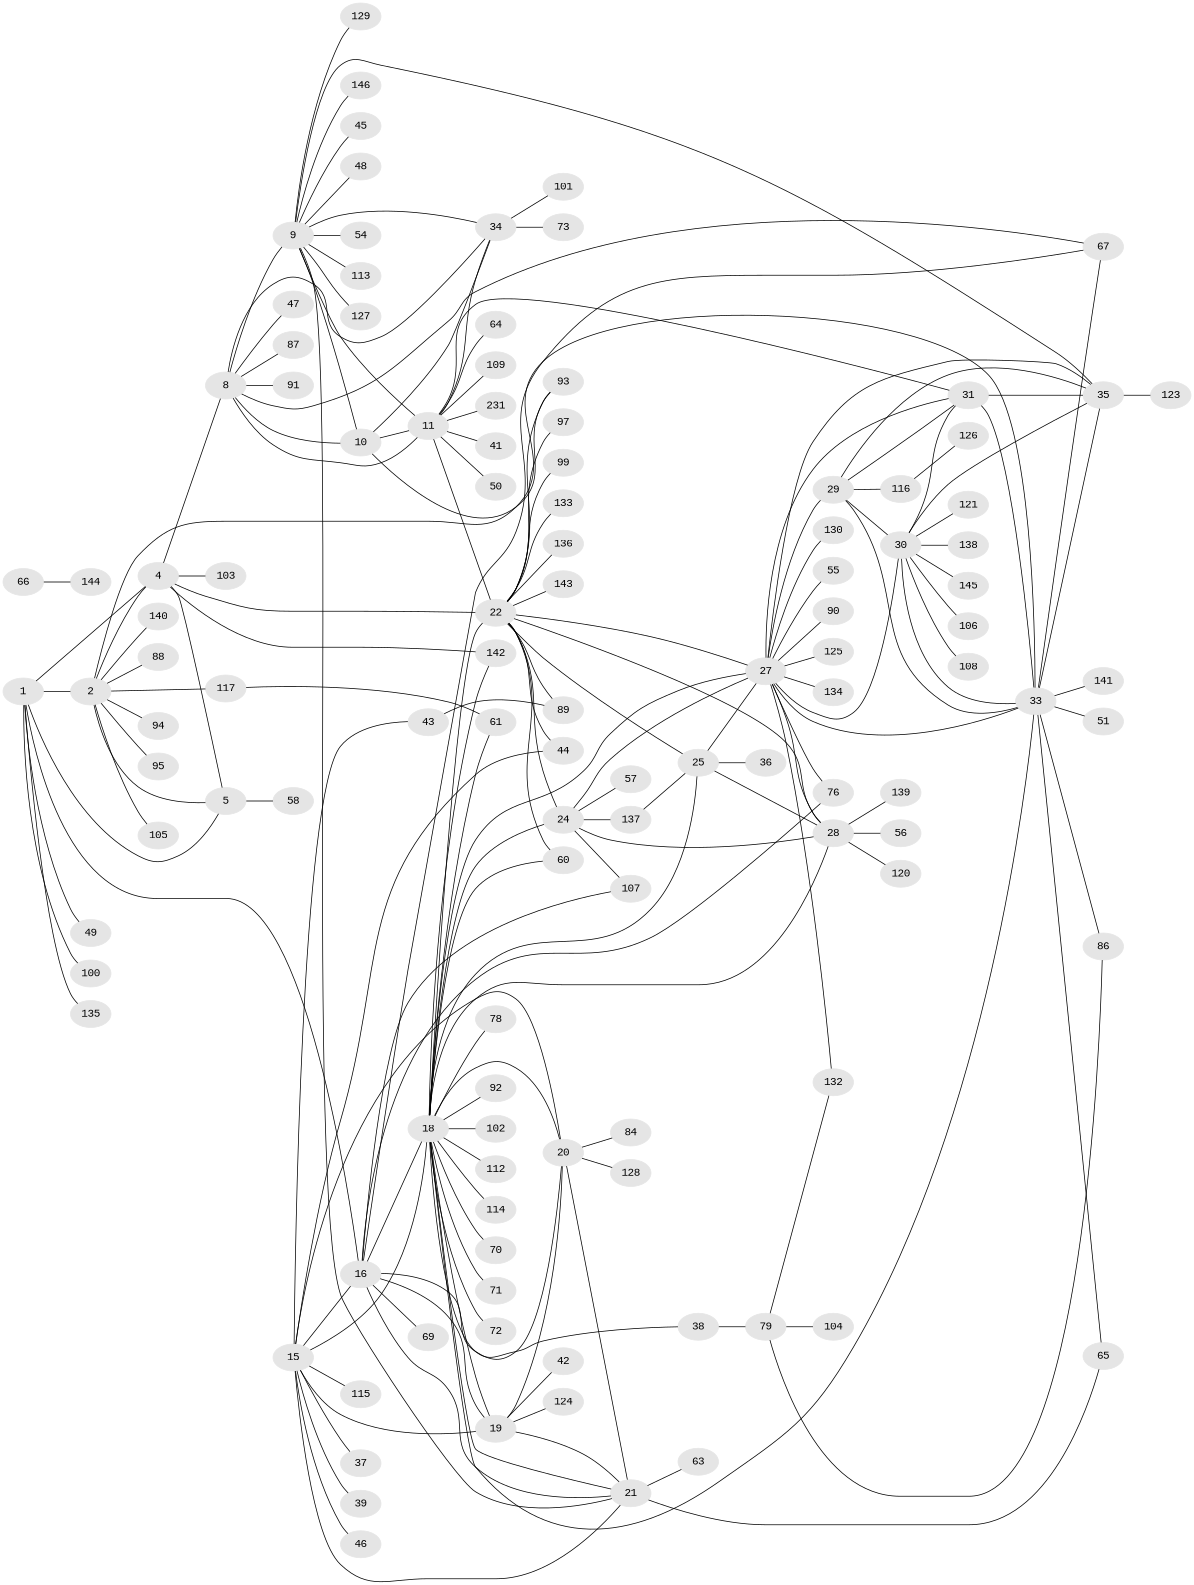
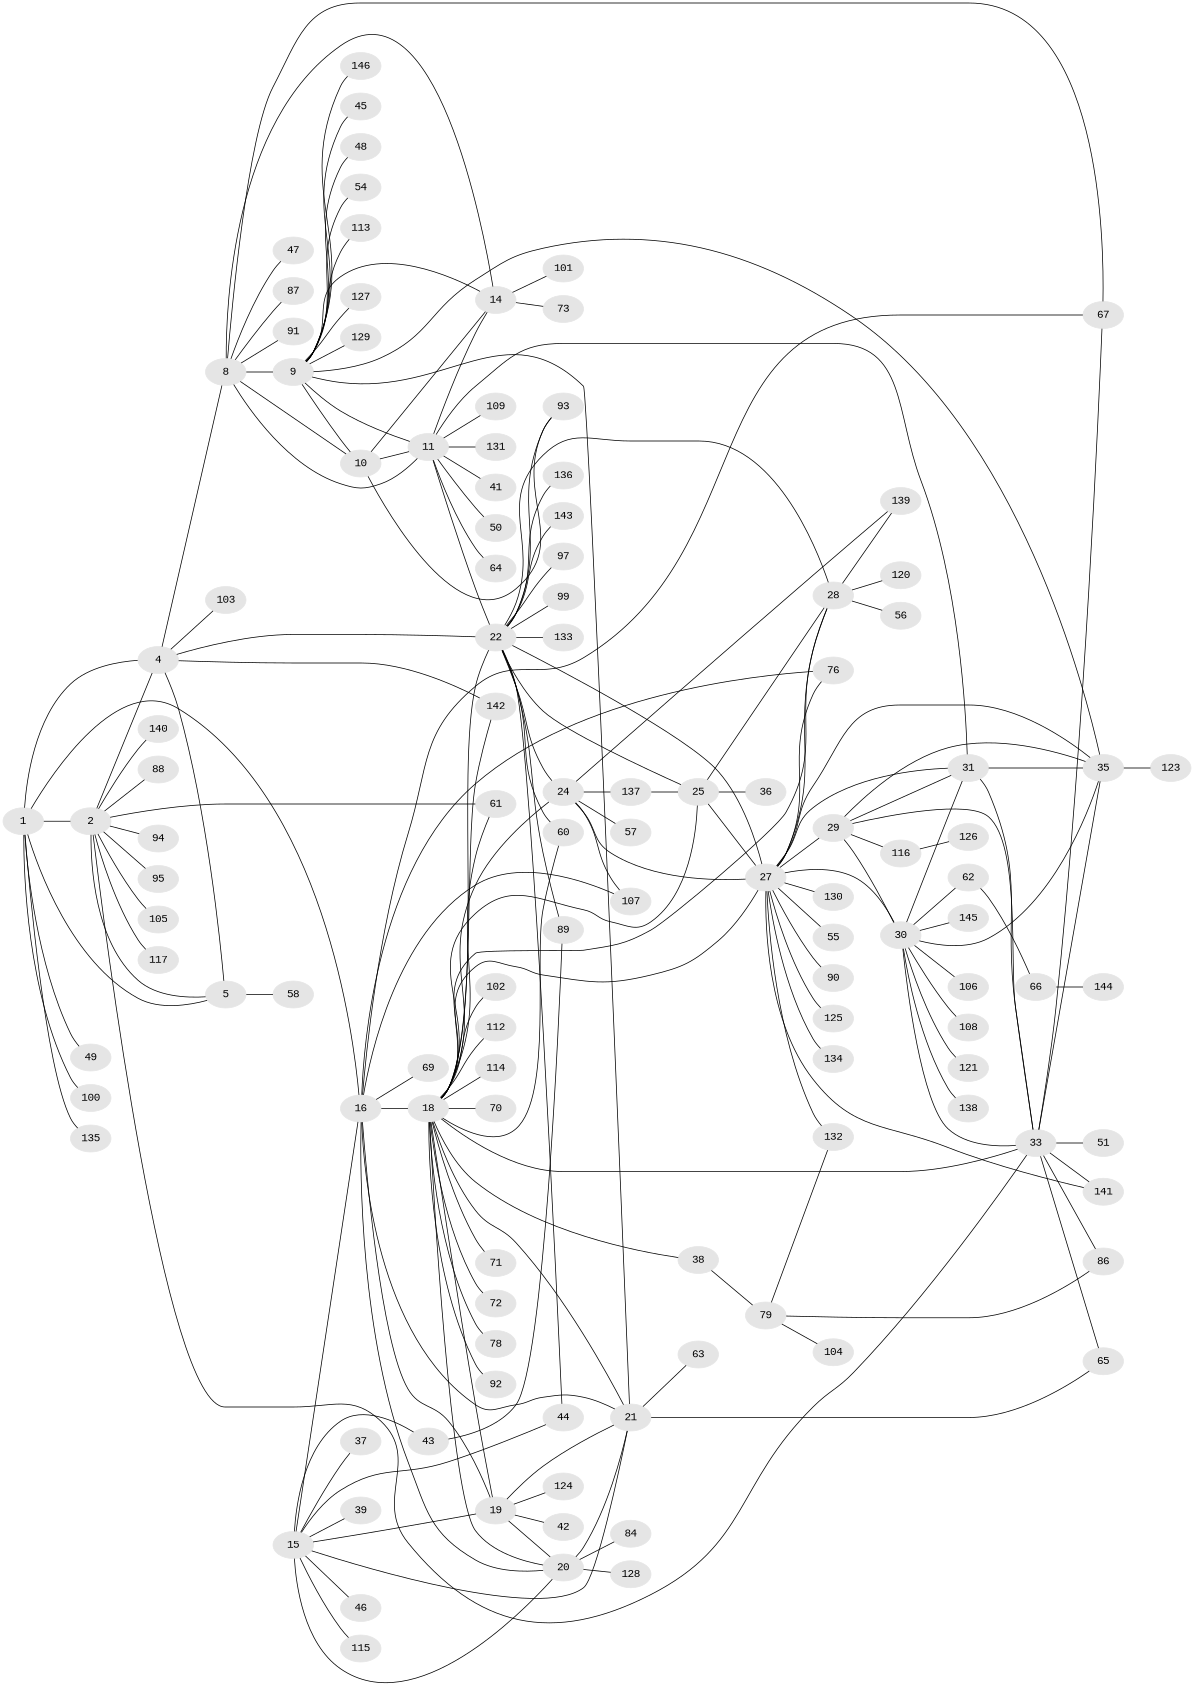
node "34": label "34" -> "14"
node "231": label "231" -> "131"
edge "117" -- "61": now "2" -- "61"
edge "27" -- "33": now "27" -- "141"
edge "24" -- "28": now "24" -- "139"
node "62": added
edge "18" -- "15": removed
